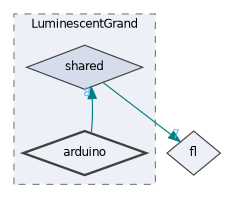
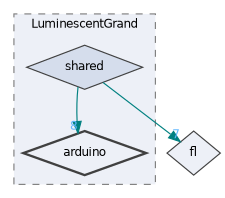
edge "arduino" -> "shared": reversed
